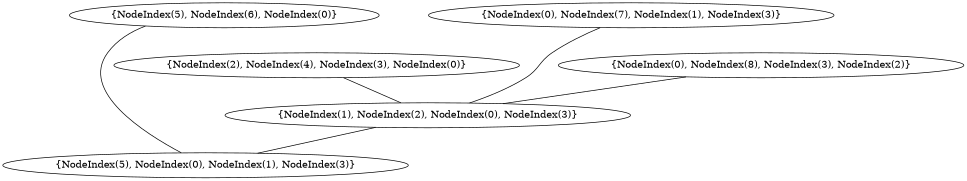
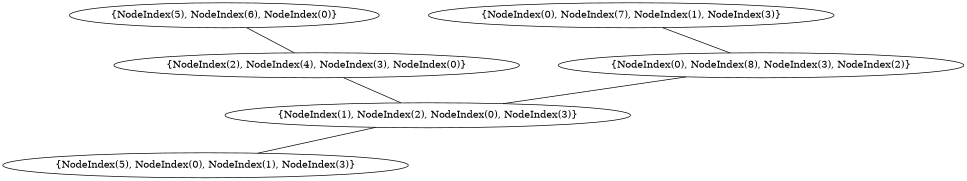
edge "{NodeIndex(0), NodeIndex(7), NodeIndex(1), NodeIndex(3)}" -- "{NodeIndex(1), NodeIndex(2), NodeIndex(0), NodeIndex(3)}": now "{NodeIndex(0), NodeIndex(7), NodeIndex(1), NodeIndex(3)}" -- "{NodeIndex(0), NodeIndex(8), NodeIndex(3), NodeIndex(2)}"
edge "{NodeIndex(5), NodeIndex(6), NodeIndex(0)}" -- "{NodeIndex(5), NodeIndex(0), NodeIndex(1), NodeIndex(3)}": now "{NodeIndex(5), NodeIndex(6), NodeIndex(0)}" -- "{NodeIndex(2), NodeIndex(4), NodeIndex(3), NodeIndex(0)}"
